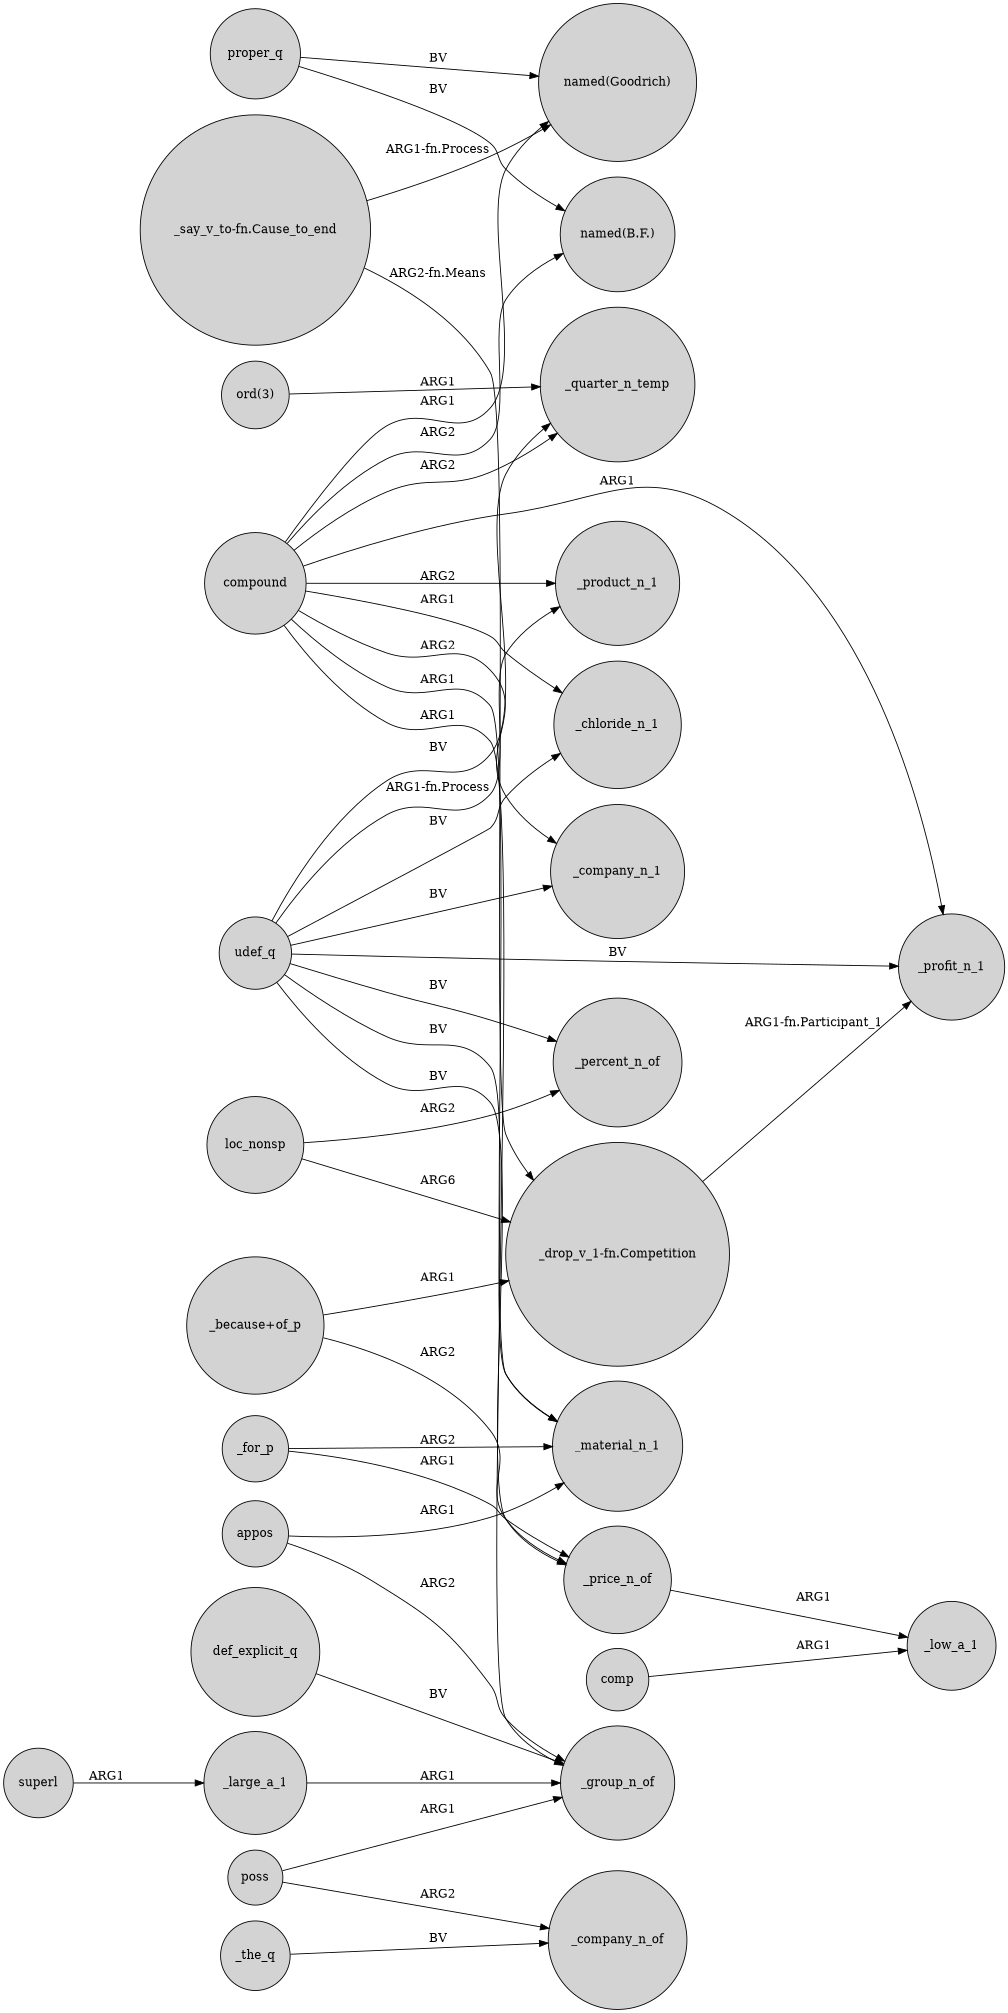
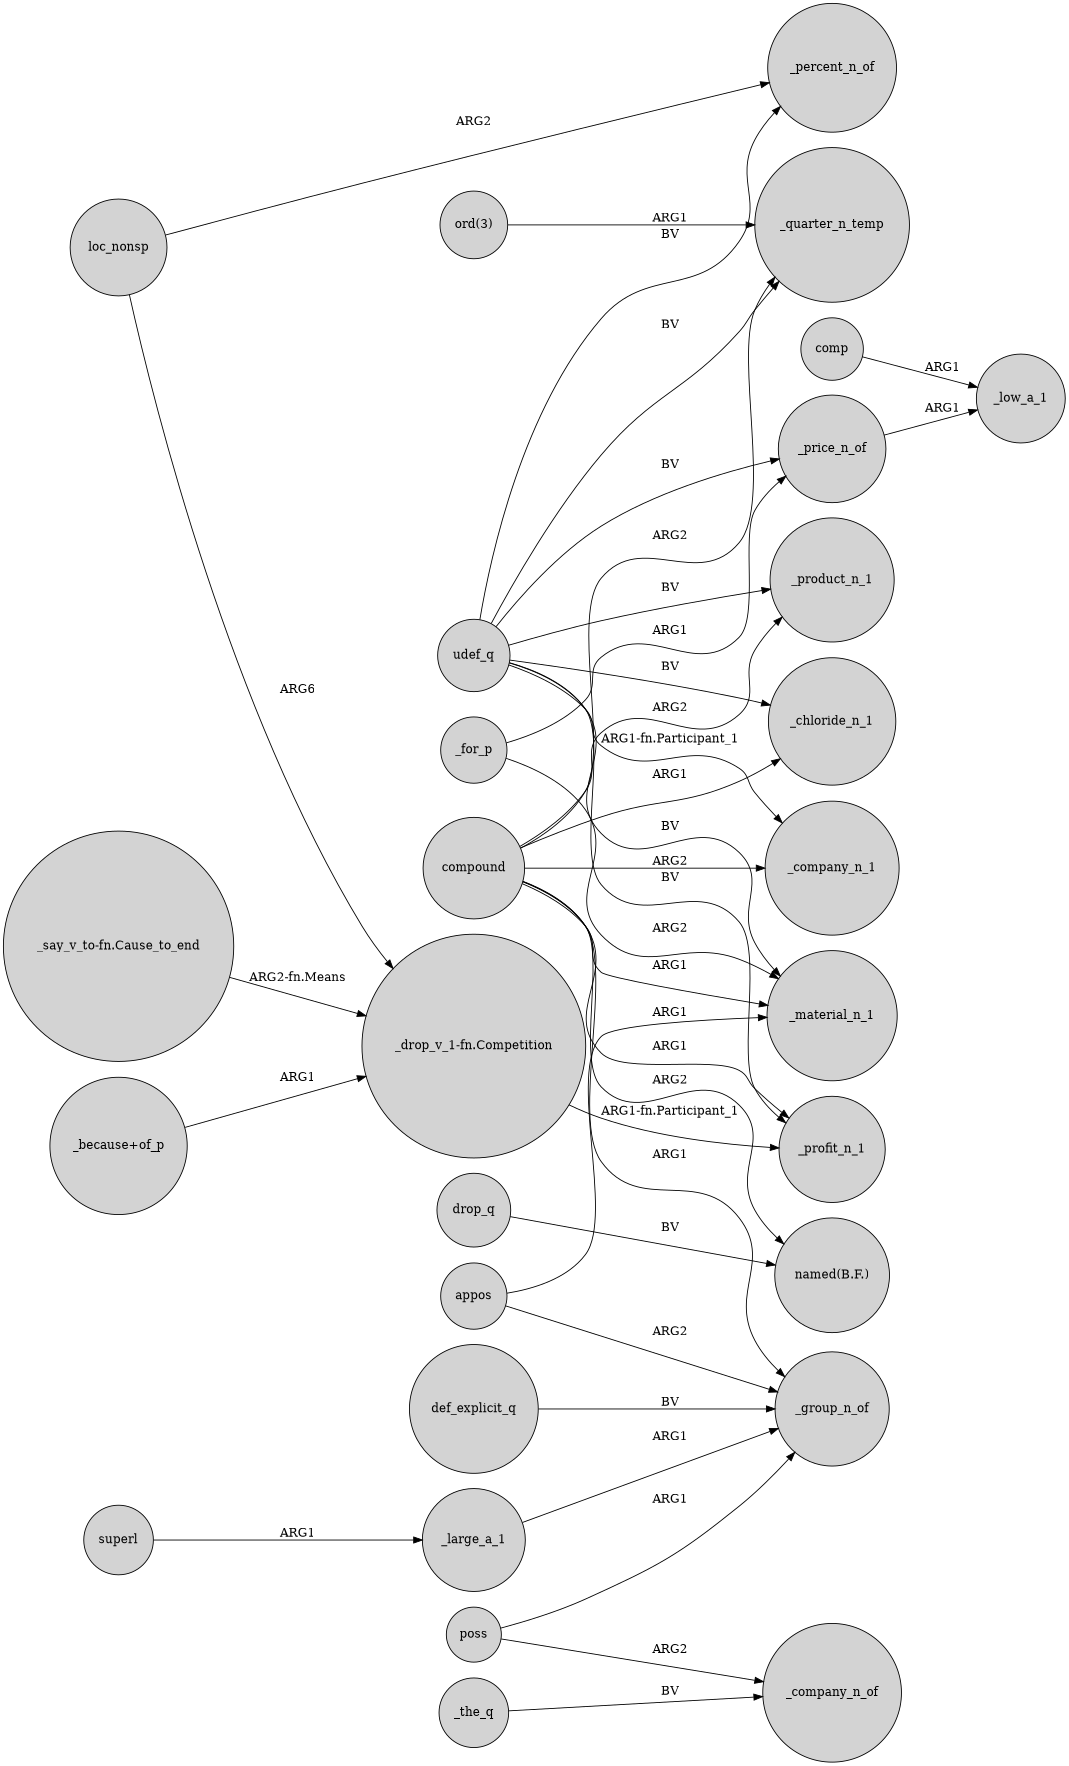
node "proper_q": label "proper_q" -> "drop_q"
node "named(Goodrich)": removed
edge "udef_q" -> "_product_n_1": label "ARG1-fn.Process" -> "BV"
edge "udef_q" -> "_company_n_1": label "BV" -> "ARG1-fn.Participant_1"
edge "_because+of_p" -> "_price_n_of": removed, label "ARG2"
